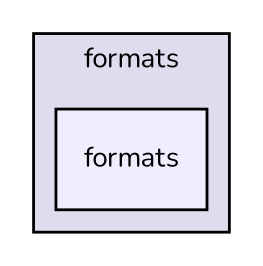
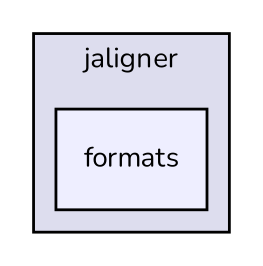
cluster "formats": label "formats" -> "jaligner"
